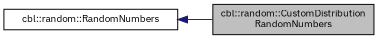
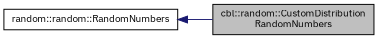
node "cbl::random::RandomNumbers": label "cbl::random::RandomNumbers" -> "random::random::RandomNumbers"
